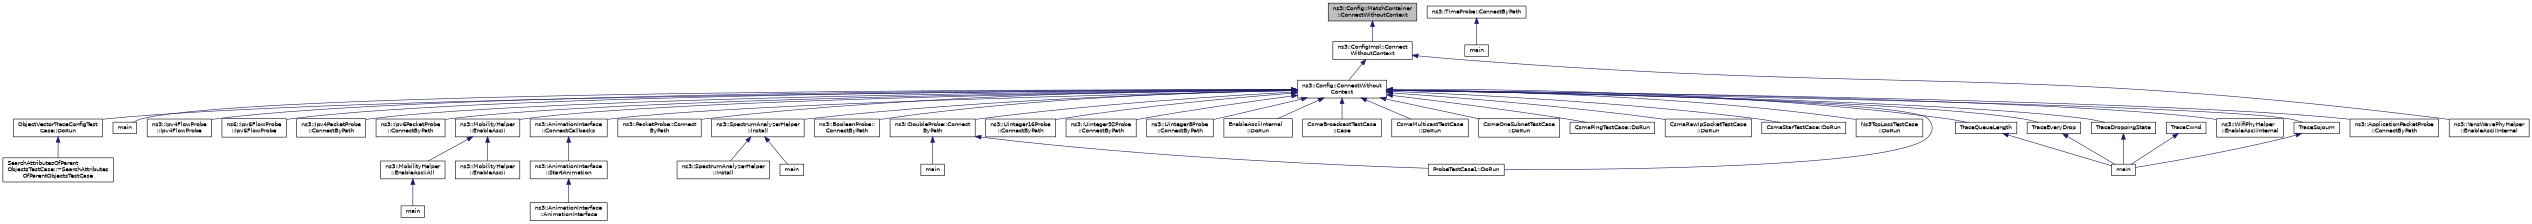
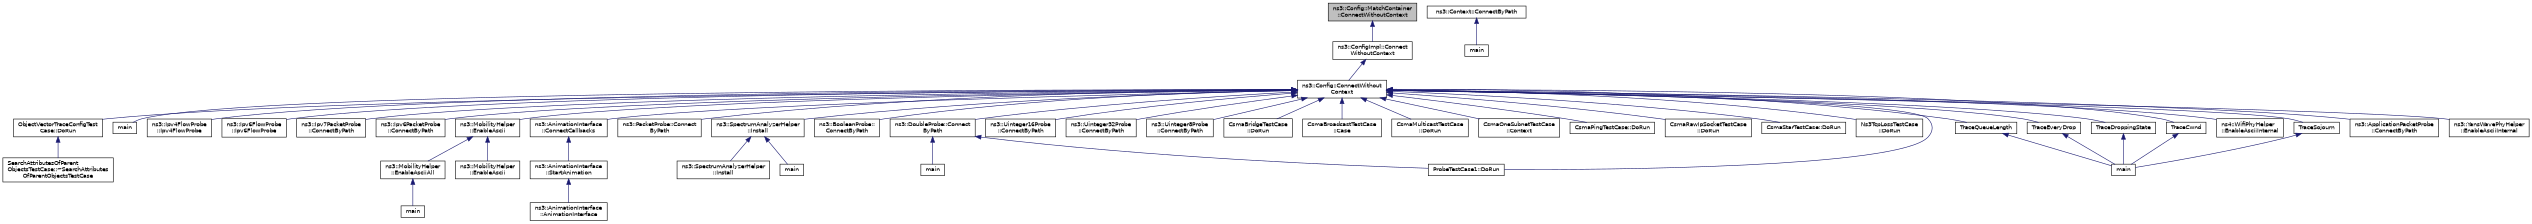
node "ns3::TimeProbe::ConnectByPath": label "ns3::TimeProbe::ConnectByPath" -> "ns3::Context::ConnectByPath"
edge "ns3::YansWavePhyHelper ::EnableAsciiInternal" -> "ns3::ConfigImpl::Connect WithoutContext": now "ns3::YansWavePhyHelper ::EnableAsciiInternal" -> "ns3::Config::ConnectWithout Context"
edge "TraceCwnd" -> "ns3::Config::ConnectWithout Context": added
node "ns6::Ipv6FlowProbe ::Ipv6FlowProbe": label "ns6::Ipv6FlowProbe ::Ipv6FlowProbe" -> "ns3::Ipv6FlowProbe ::Ipv6FlowProbe"
node "ns3::Ipv4PacketProbe ::ConnectByPath": label "ns3::Ipv4PacketProbe ::ConnectByPath" -> "ns3::Ipv7PacketProbe ::ConnectByPath"
node "EnableAsciiInternal ::DoRun": label "EnableAsciiInternal ::DoRun" -> "CsmaBridgeTestCase ::DoRun"
node "CsmaOneSubnetTestCase ::DoRun": label "CsmaOneSubnetTestCase ::DoRun" -> "CsmaOneSubnetTestCase ::Context"
node "ns3::WifiPhyHelper ::EnableAsciiInternal": label "ns3::WifiPhyHelper ::EnableAsciiInternal" -> "ns4::WifiPhyHelper ::EnableAsciiInternal"
